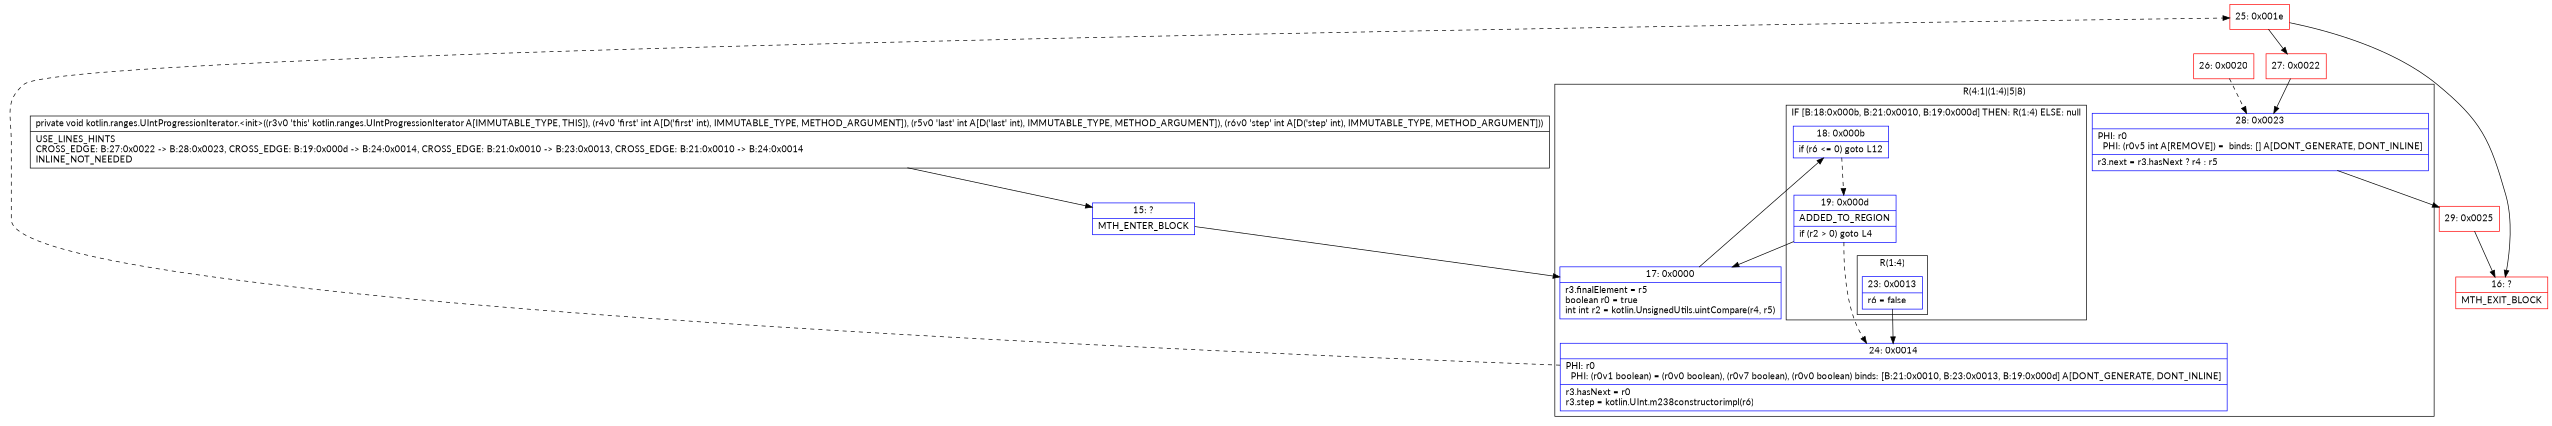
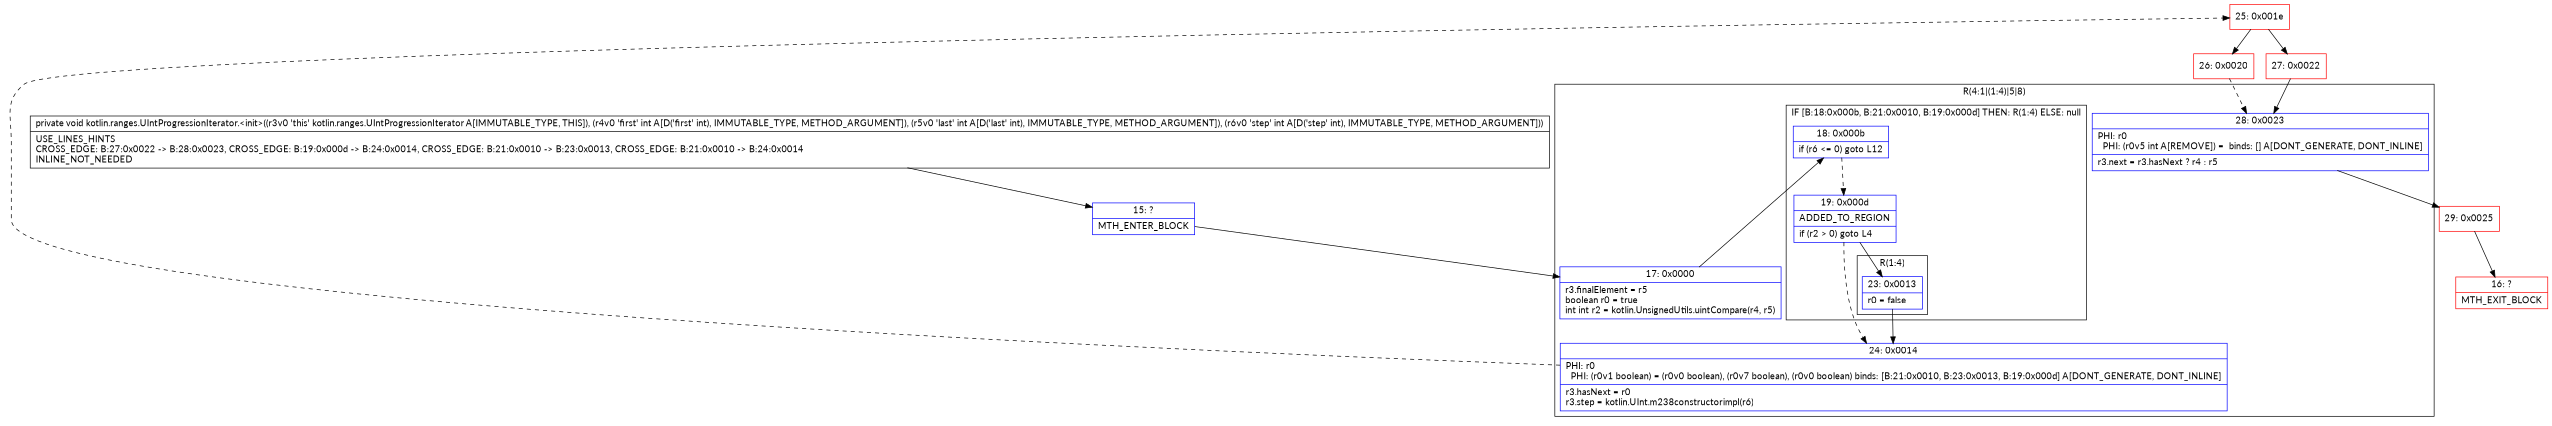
edge "25: 0x001e" -> "16: ?": now "25: 0x001e" -> "26: 0x0020"
edge "19: 0x000d" -> "17: 0x0000": now "19: 0x000d" -> "23: 0x0013"
node "23: 0x0013": text "r6 = false" -> "r0 = false"
